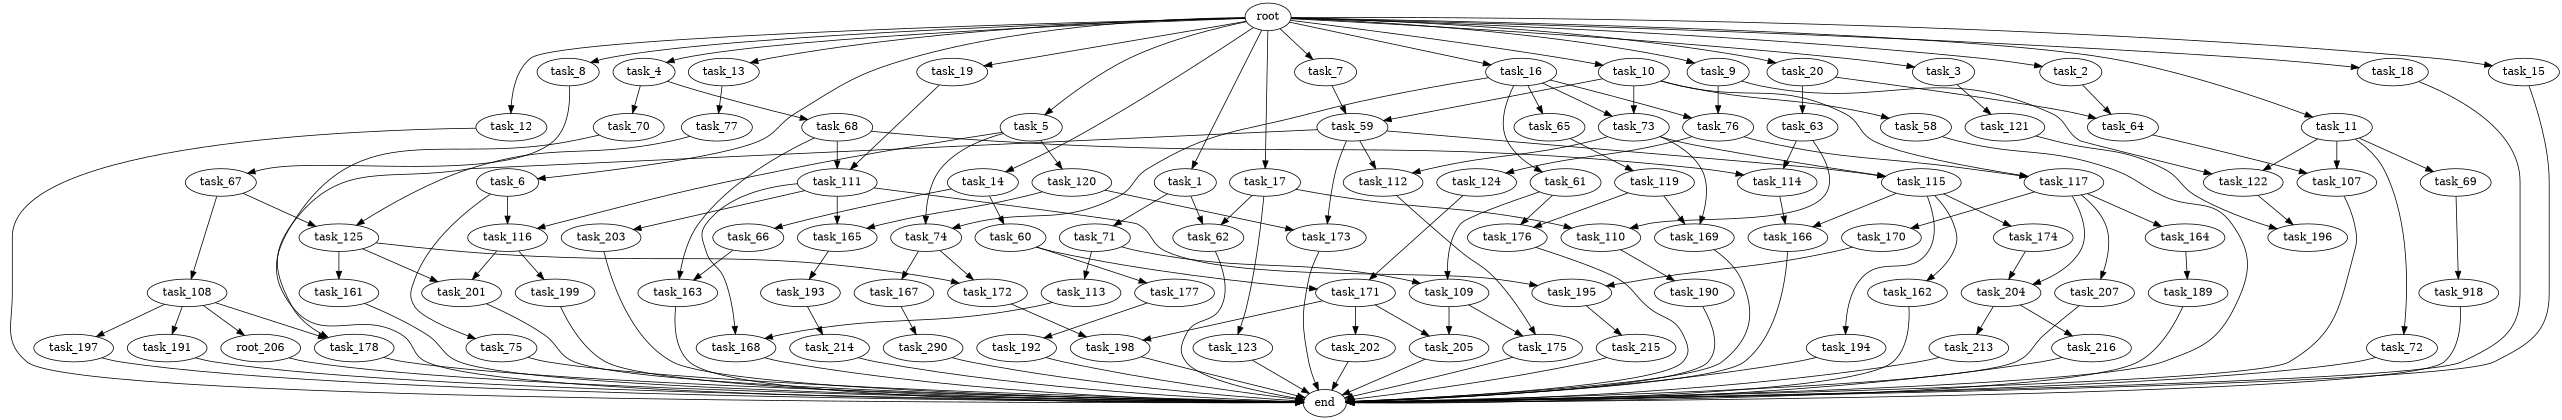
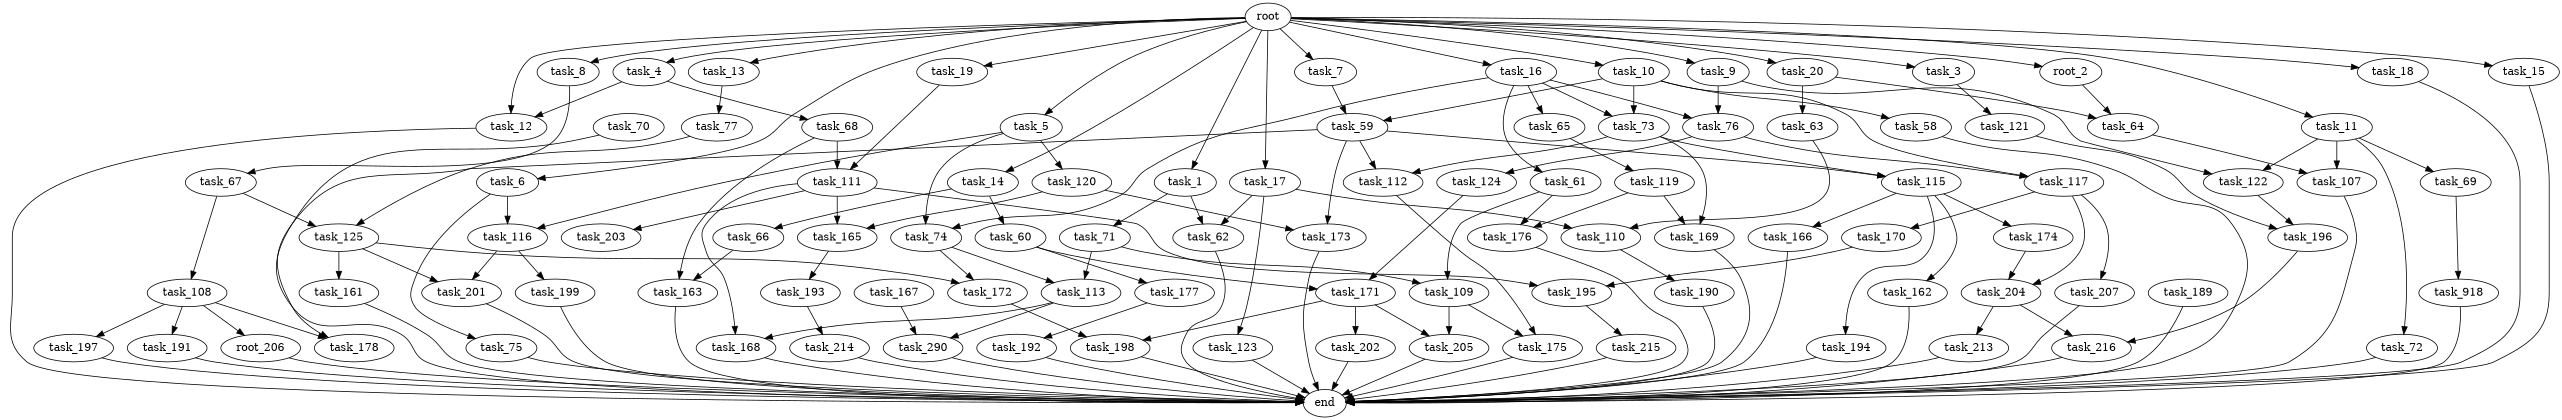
node "task_2": label "task_2" -> "root_2"
edge "task_4" -> "task_70": now "task_4" -> "task_12"
node "task_114": removed
node "task_164": removed
edge "task_74" -> "task_167": now "task_74" -> "task_113"
edge "task_196" -> "task_216": added
edge "task_113" -> "task_290": added
edge "task_178" -> "end": removed
edge "task_203" -> "end": removed
